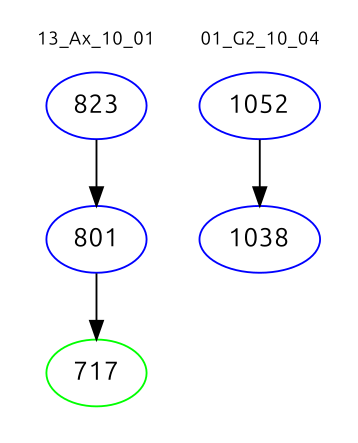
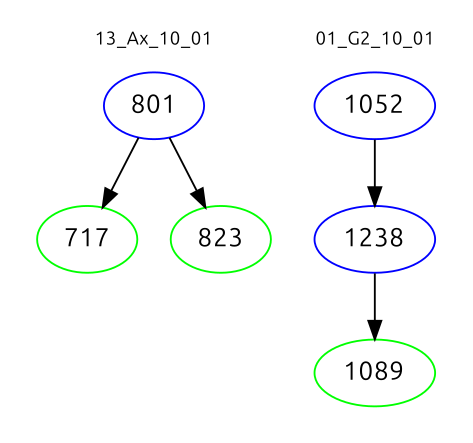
cluster "01_G2_10_04": label "01_G2_10_04" -> "01_G2_10_01"
node "823": color blue -> green
edge "823" -> "801": reversed
node "1038": label "1038" -> "1238"
node "1089": added
